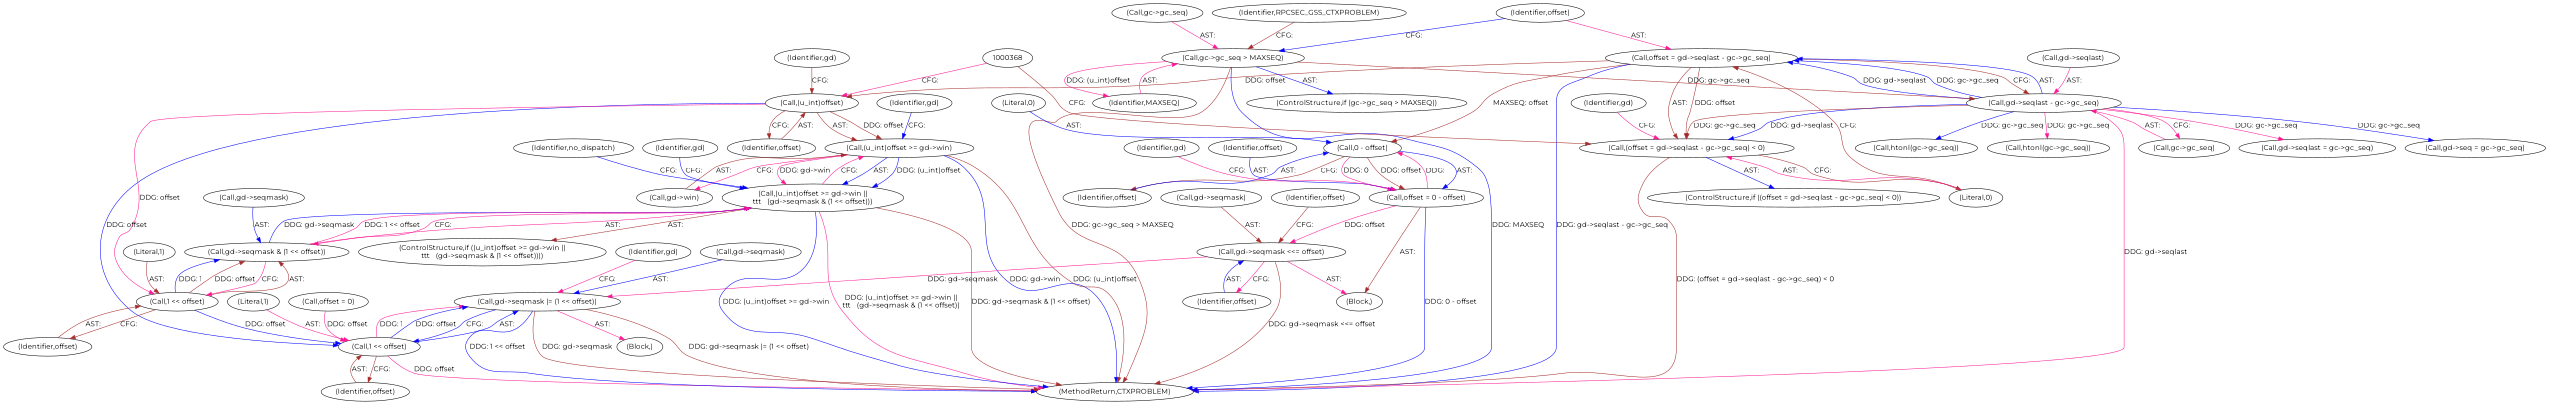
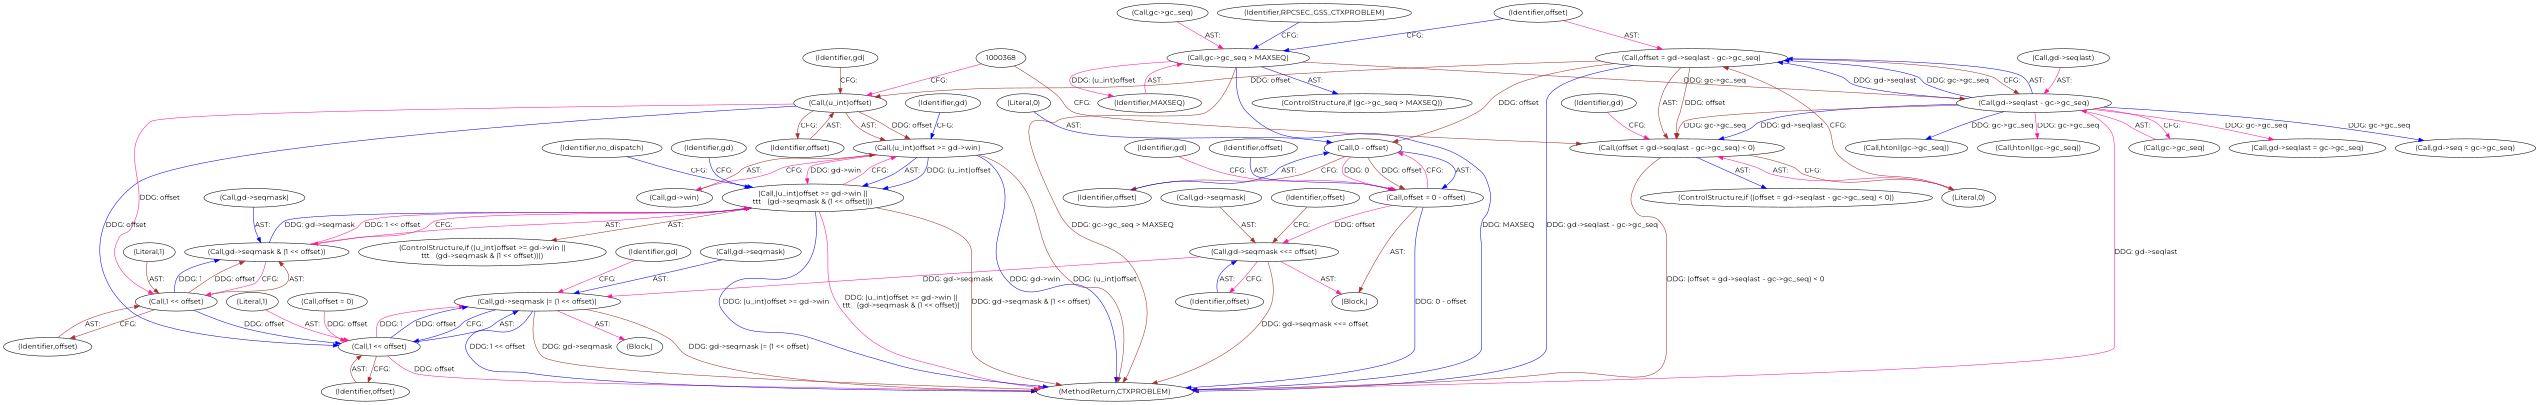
edge "(Identifier,RPCSEC_GSS_CTXPROBLEM)" -> "(Call,gc->gc_seq > MAXSEQ)": color brown -> blue
edge "(Call,offset = gd->seqlast - gc->gc_seq)" -> "(Call,0 - offset)": label "MAXSEQ: offset" -> "DDG: offset"
edge "(Call,offset = 0 - offset)" -> "(Call,0 - offset)": label "DDG: " -> "CFG: "
